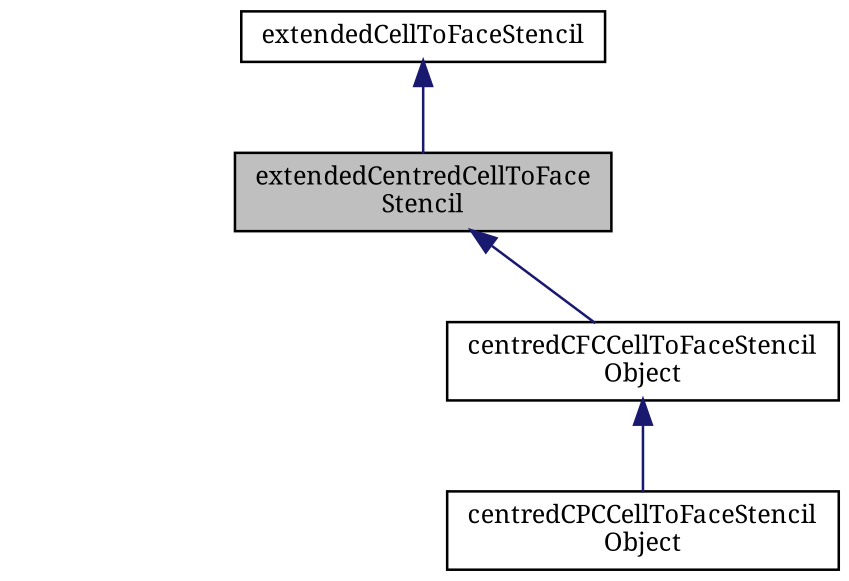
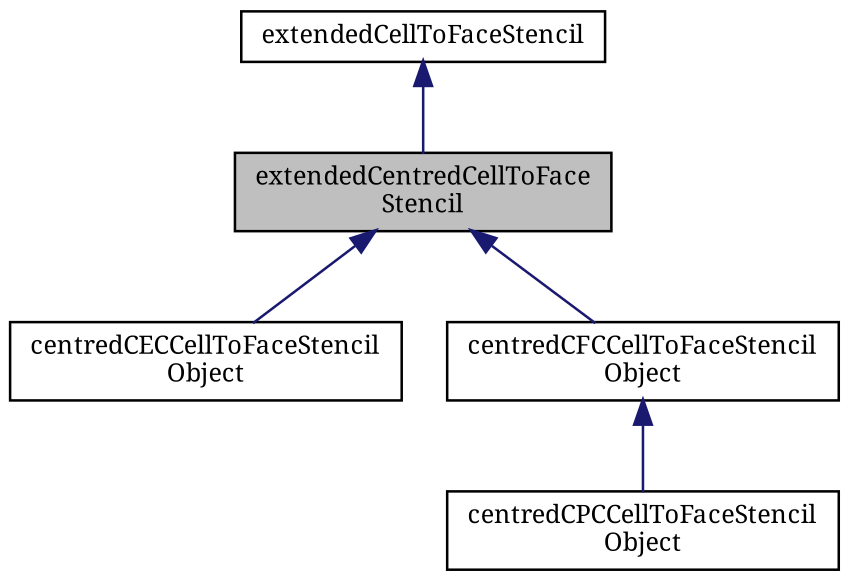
node "centredCECCellToFaceStencil Object": added
